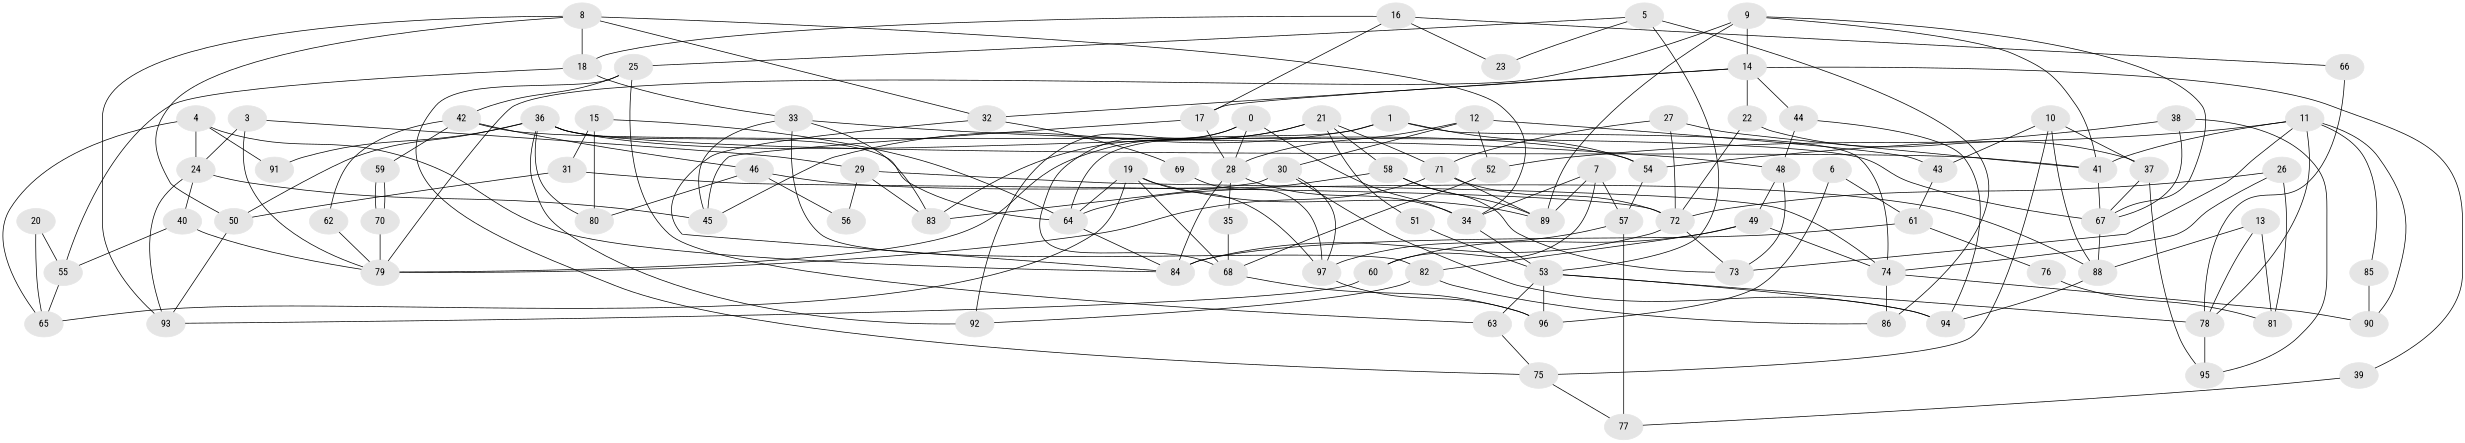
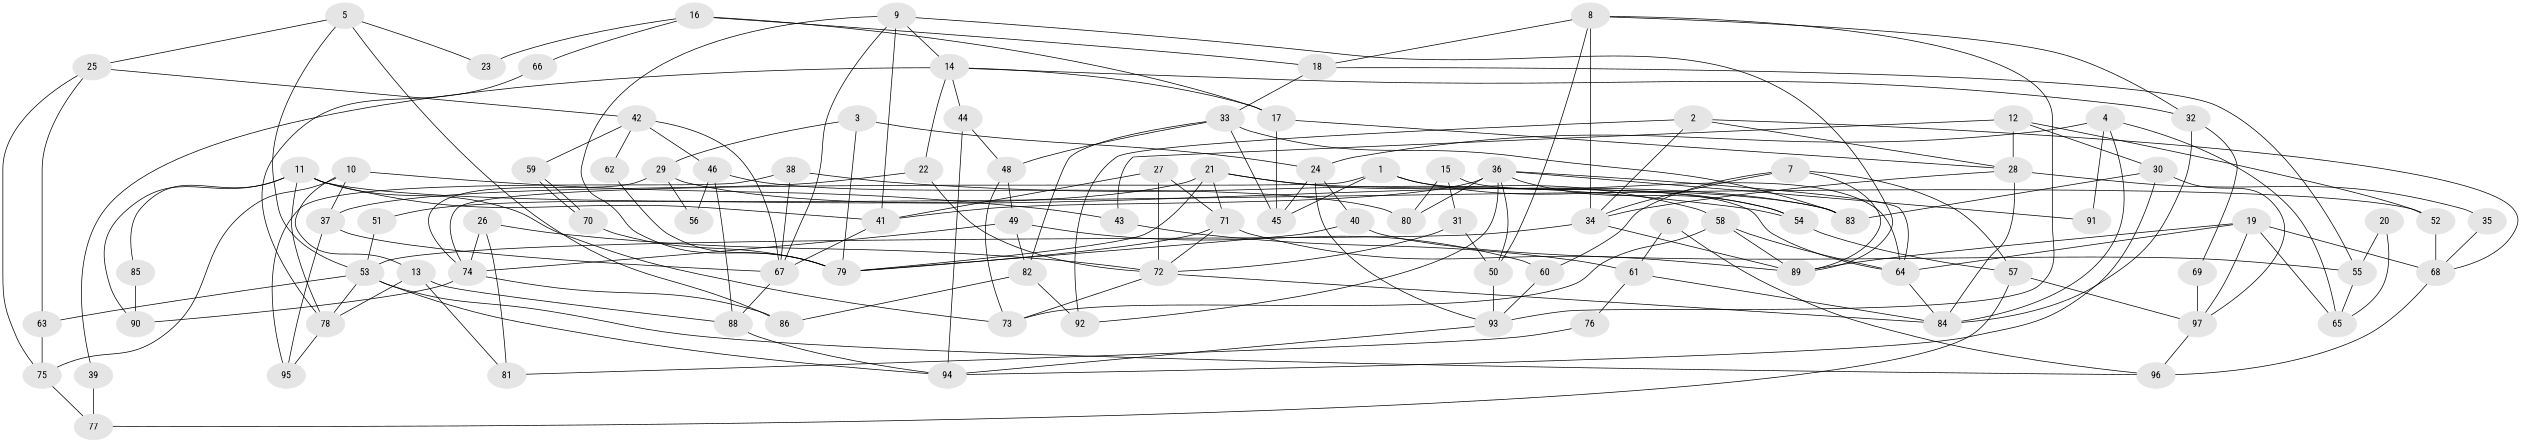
node "0": label "0" -> "2"
edge "10" -- "88": now "10" -- "13"
edge "34" -- "89": added
edge "93" -- "94": added
